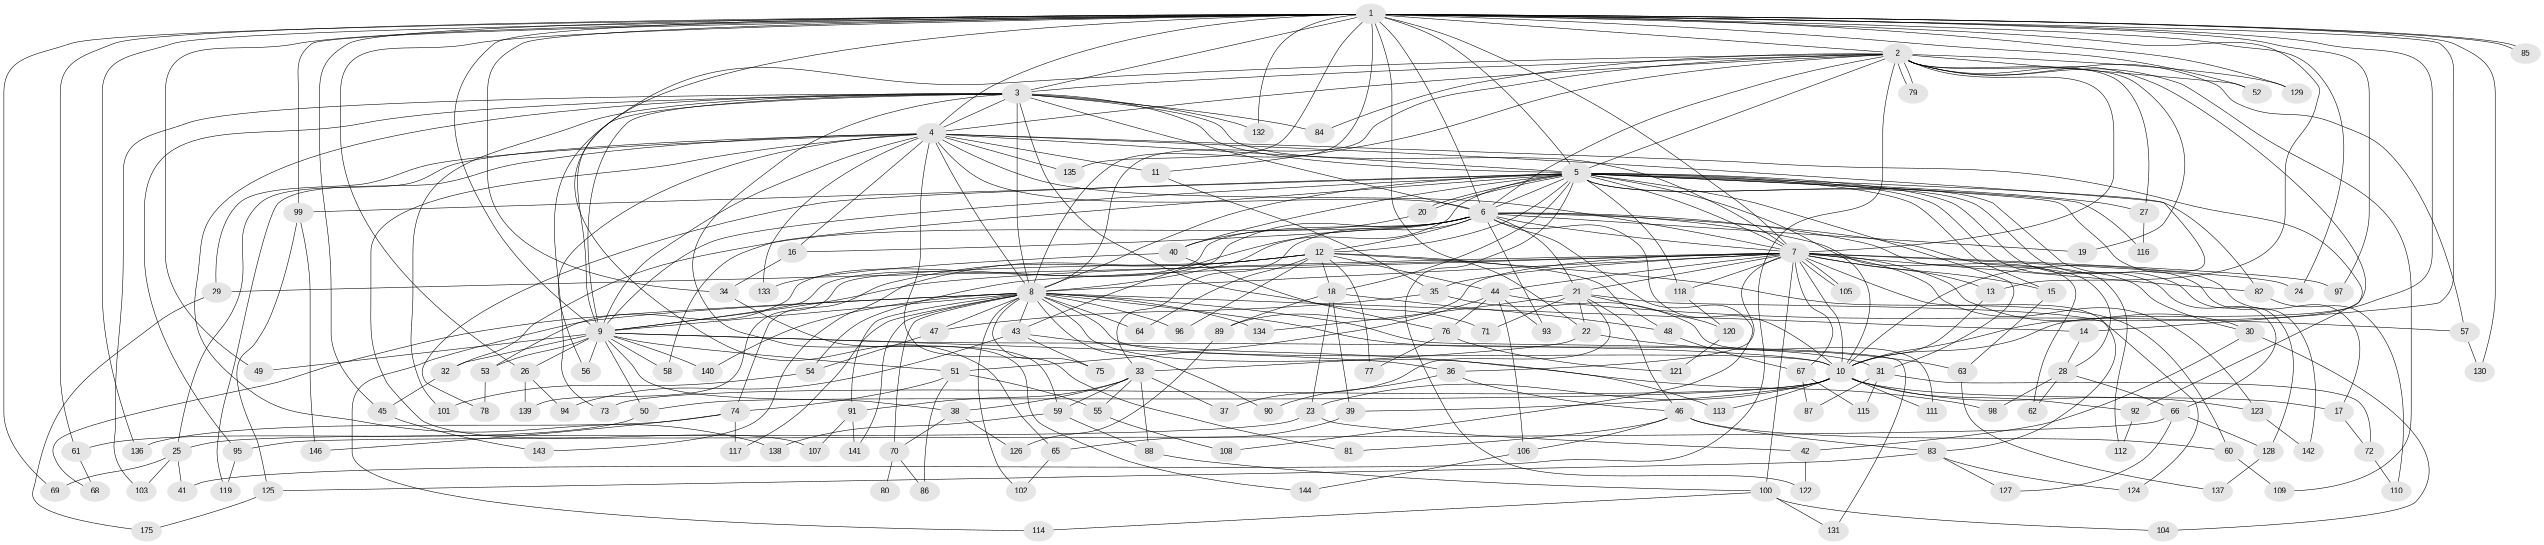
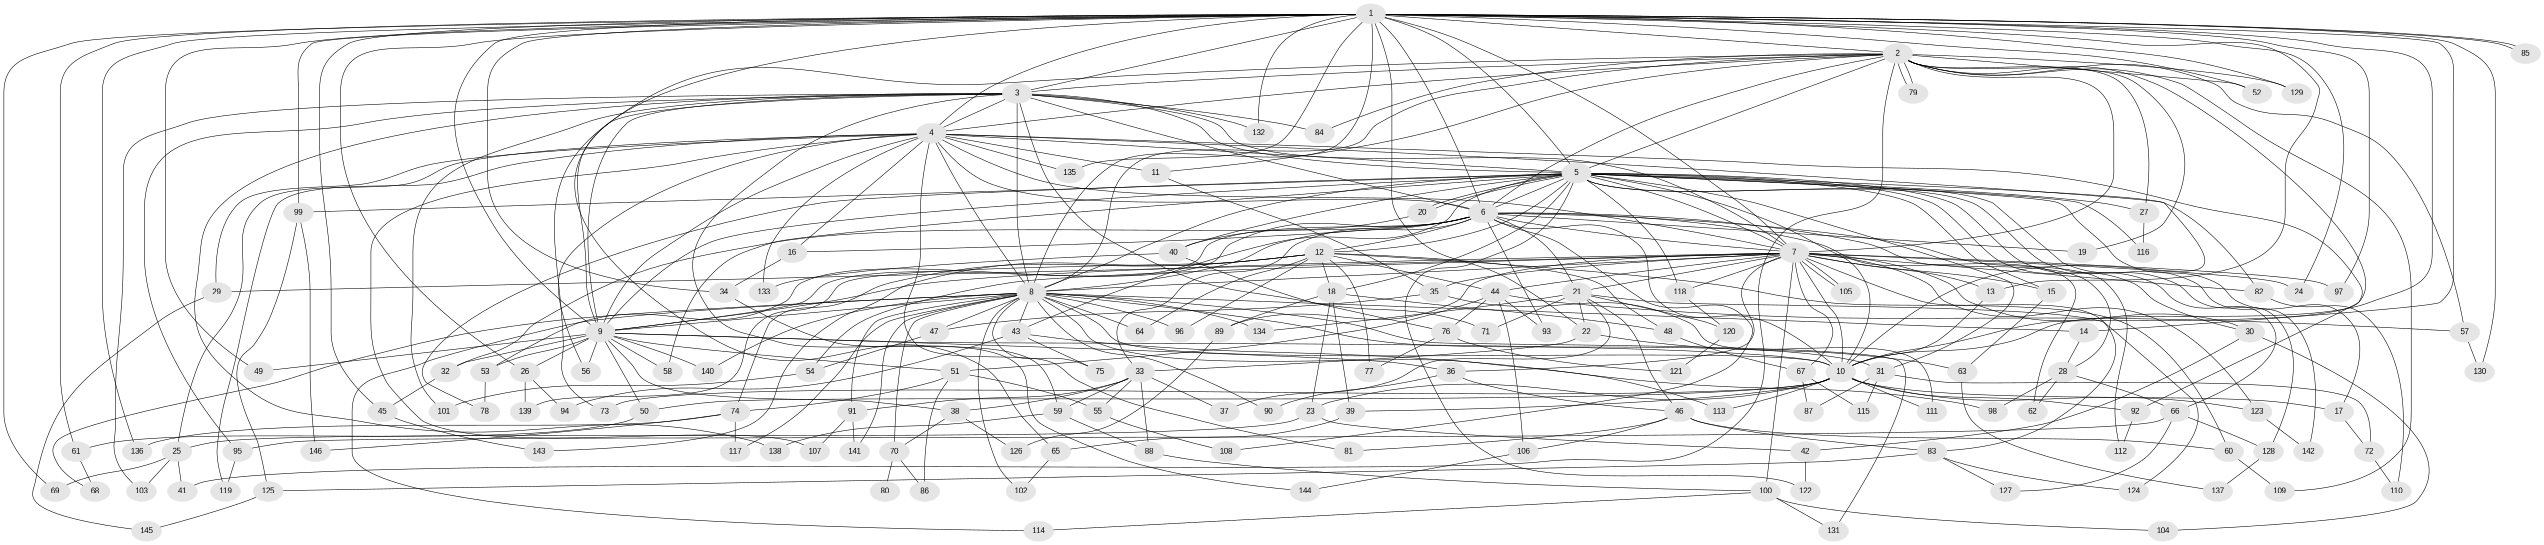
node "175": label "175" -> "145"
